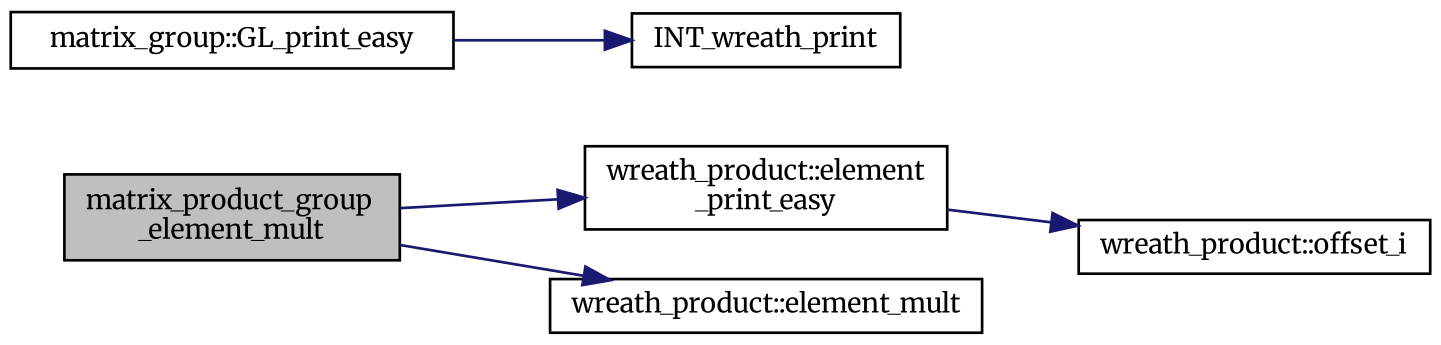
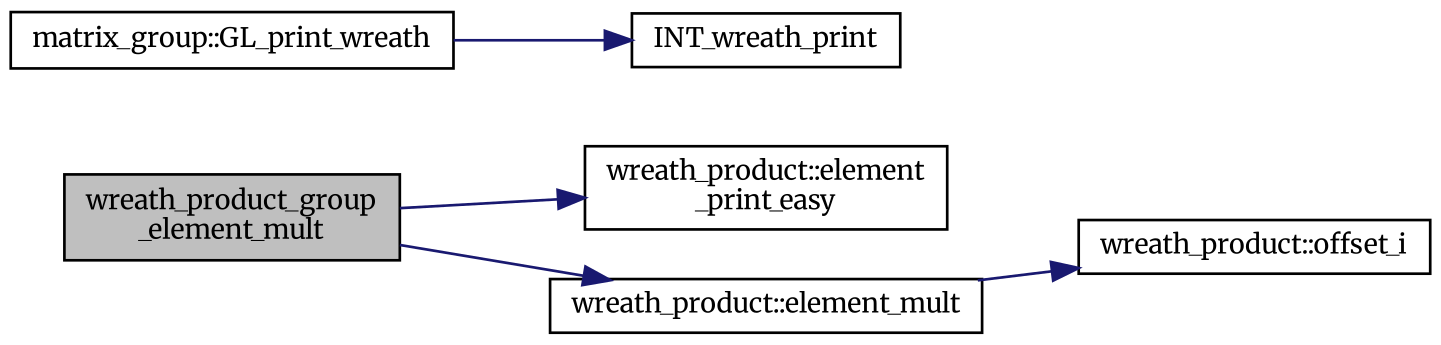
node "matrix_group::GL_print_easy": label "matrix_group::GL_print_easy" -> "matrix_group::GL_print_wreath"
edge "wreath_product::element _print_easy" -> "wreath_product::offset_i": now "wreath_product::element_mult" -> "wreath_product::offset_i"
node "matrix_product_group _element_mult": label "matrix_product_group _element_mult" -> "wreath_product_group _element_mult"
